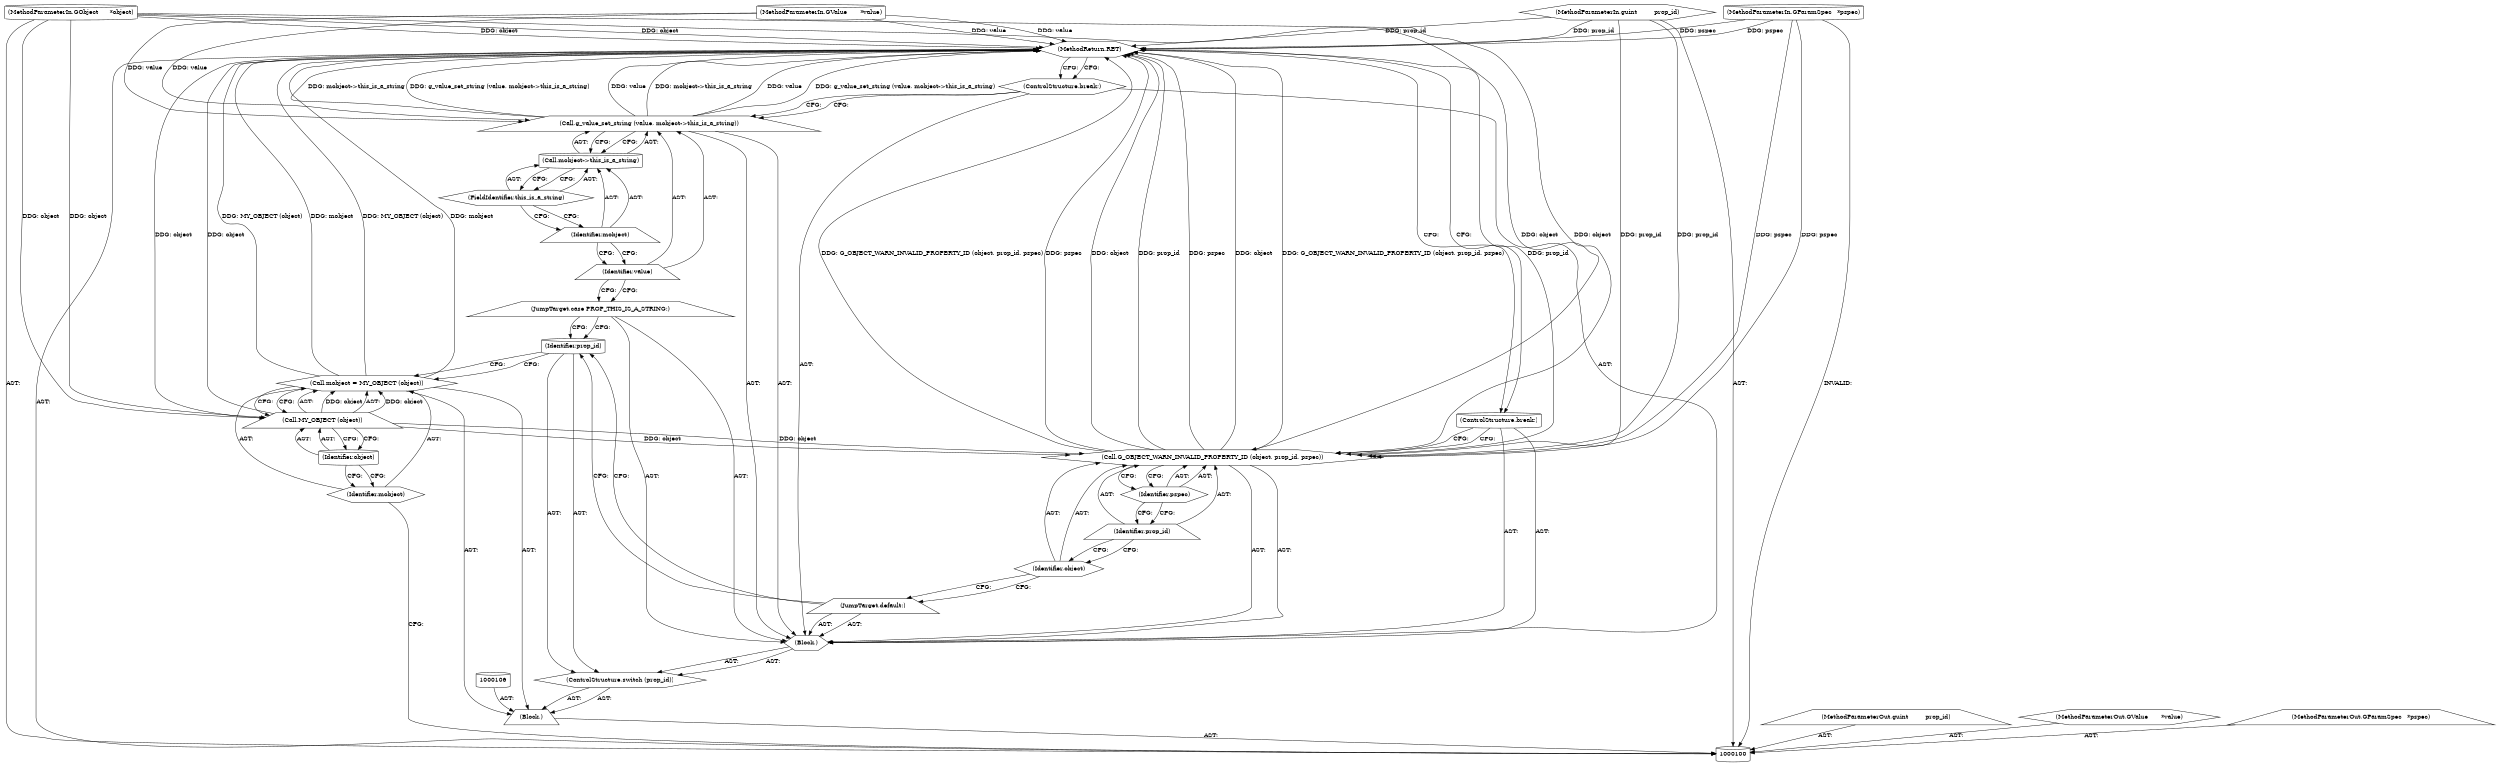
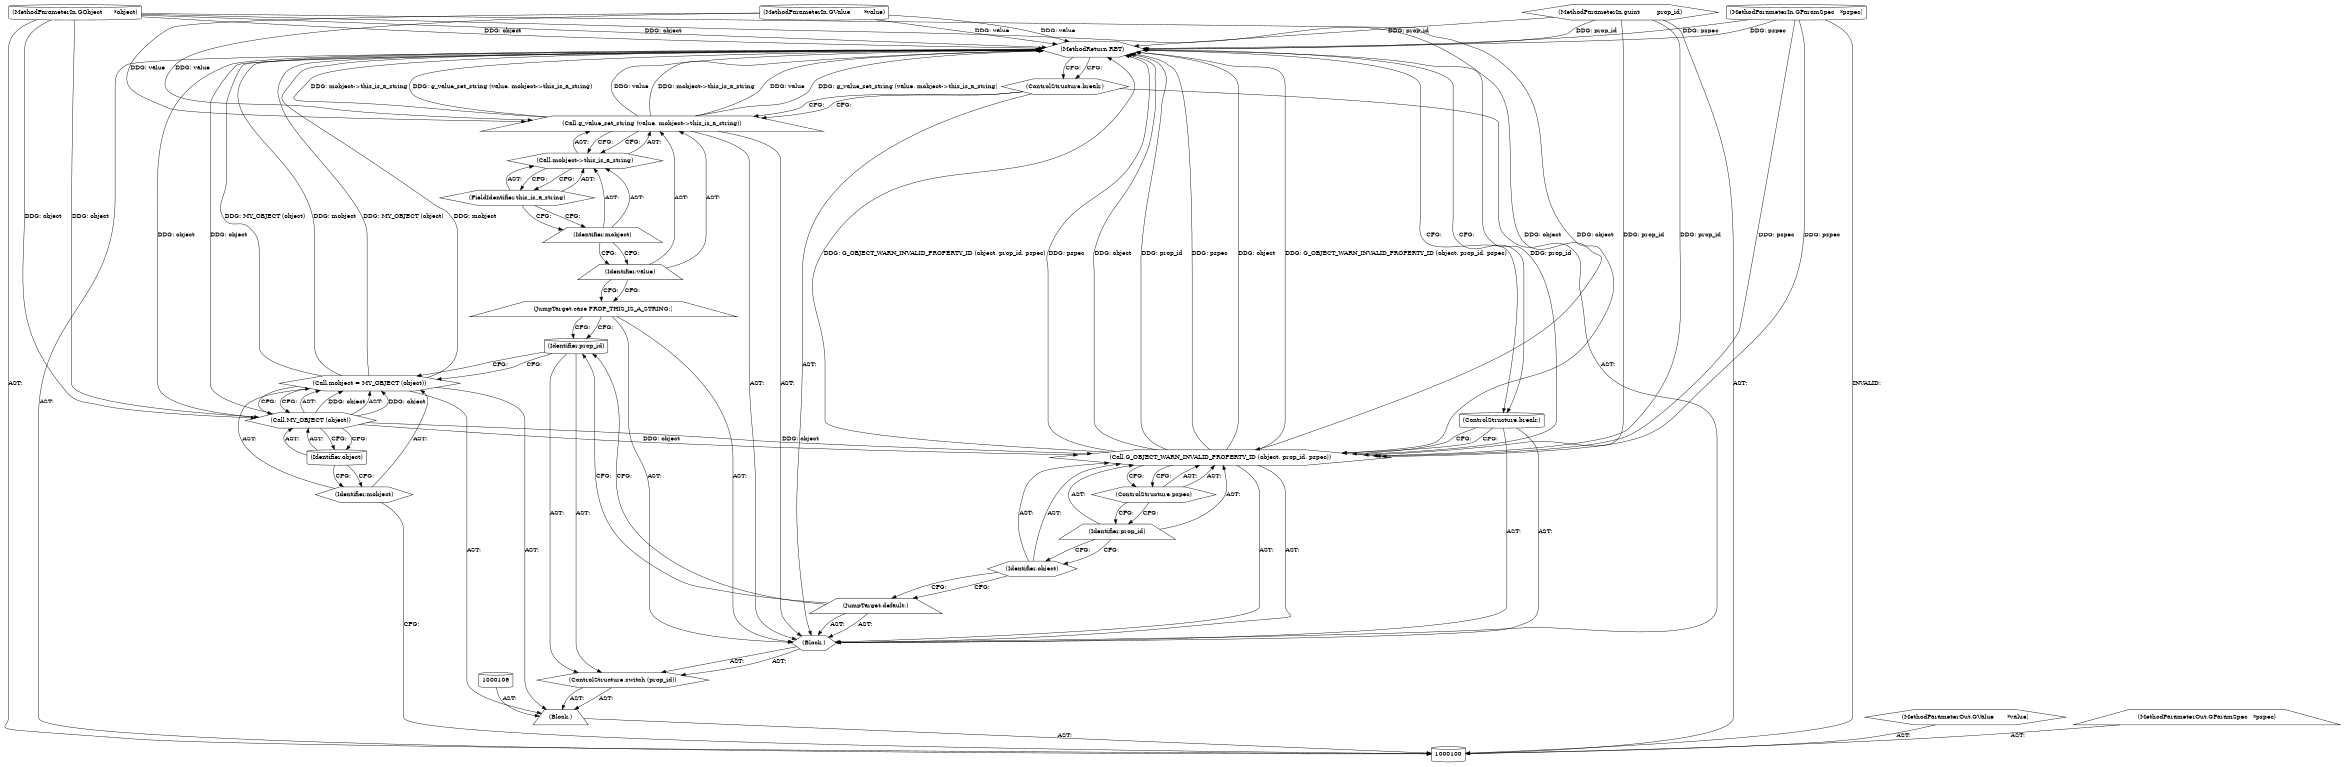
node "(Call,mobject->this_is_a_string)": shape cylinder -> hexagon
node "(Call,MY_OBJECT (object))": shape trapezium -> hexagon
node "(Identifier,pspec)": label "(Identifier,pspec)" -> "(ControlStructure,pspec)"
node "(MethodParameterOut,guint         prop_id)": removed
